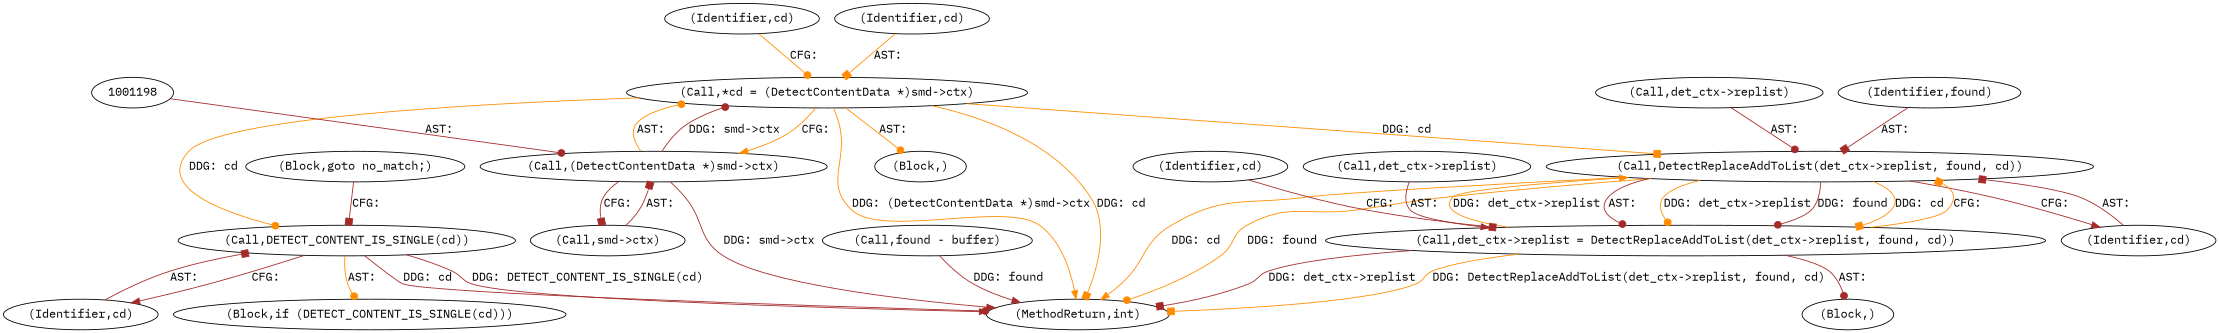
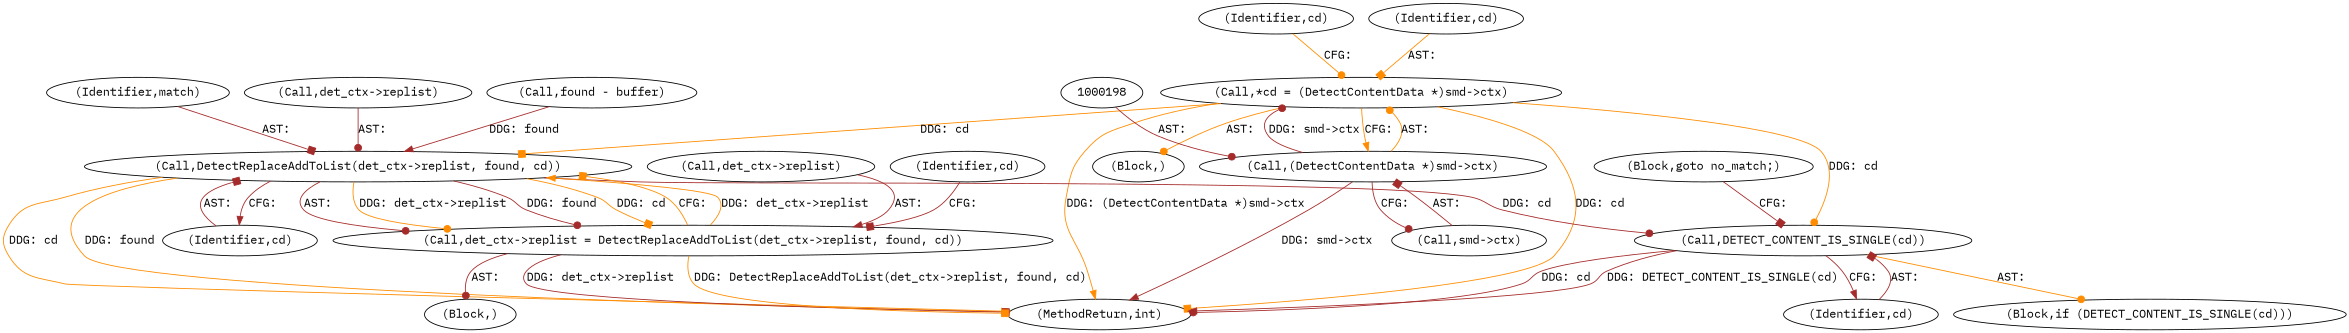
node "1001198": label "1001198" -> "1000198"
node "(Identifier,found)": label "(Identifier,found)" -> "(Identifier,match)"
edge "(Call,DetectReplaceAddToList(det_ctx->replist, found, cd))" -> "(Call,DETECT_CONTENT_IS_SINGLE(cd))": added, label "DDG: cd"
edge "(Call,(DetectContentData *)smd->ctx)" -> "(Call,smd->ctx)": arrowhead box -> dot
edge "(Call,found - buffer)" -> "(MethodReturn,int)": now "(Call,found - buffer)" -> "(Call,DetectReplaceAddToList(det_ctx->replist, found, cd))"
